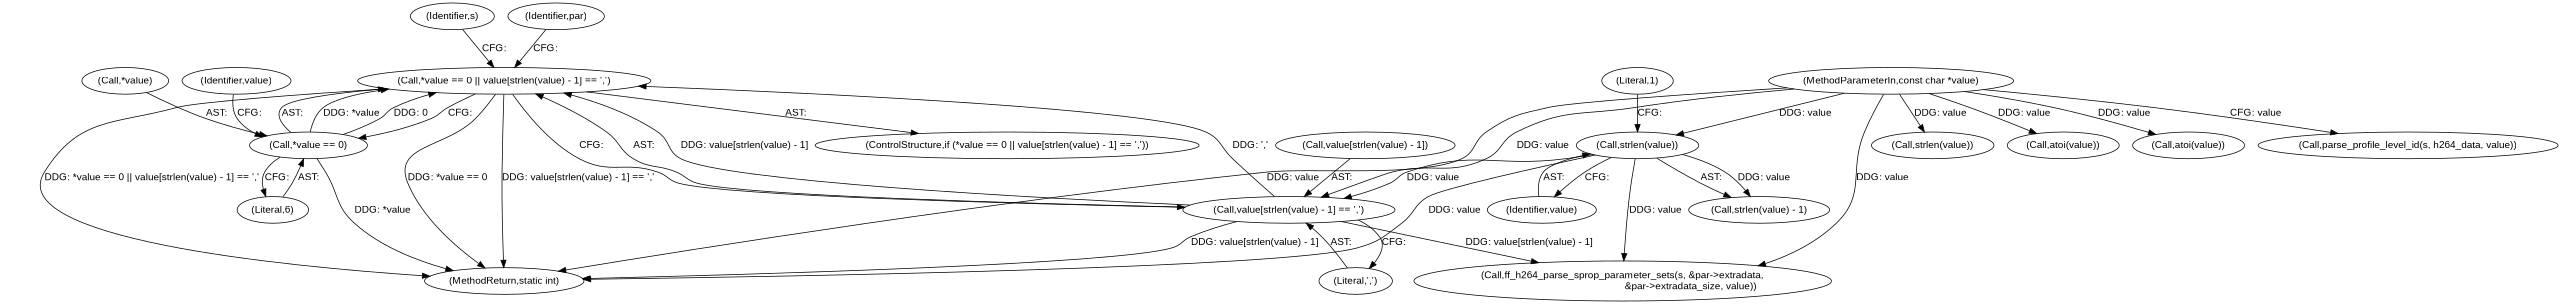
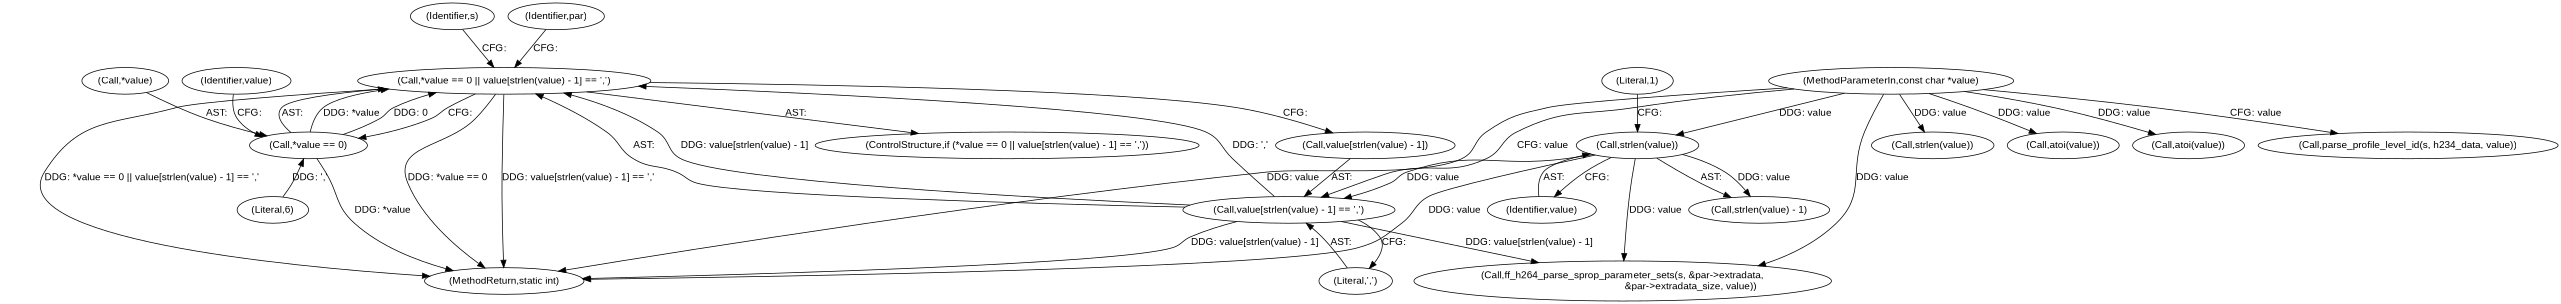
edge "(MethodParameterIn,const char *value)" -> "(Call,value[strlen(value) - 1] == ',')": label "DDG: value" -> "CFG: value"
node "(Call,parse_profile_level_id(s, h264_data, value))": label "(Call,parse_profile_level_id(s, h264_data, value))" -> "(Call,parse_profile_level_id(s, h234_data, value))"
edge "(Call,*value == 0)" -> "(Literal,6)": removed, label "CFG:"
edge "(Literal,6)" -> "(Call,*value == 0)": label "AST: " -> "DDG: ','"
edge "(Call,*value == 0 || value[strlen(value) - 1] == ',')" -> "(Call,value[strlen(value) - 1] == ',')": now "(Call,*value == 0 || value[strlen(value) - 1] == ',')" -> "(Call,value[strlen(value) - 1])"
